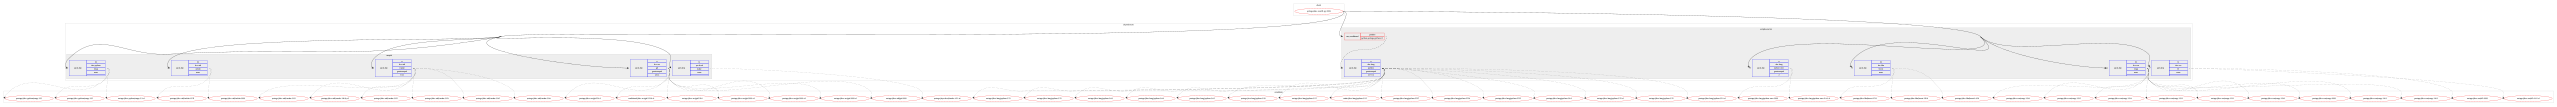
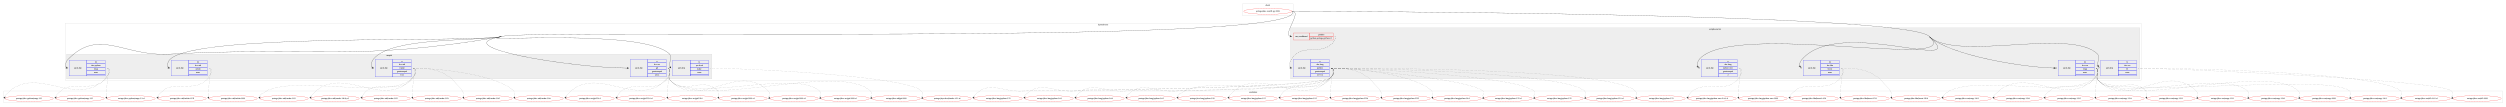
node "conditional://dev-vcs/git-2.23.0-r1": label "conditional://dev-vcs/git-2.23.0-r1" -> "portage://dev-vcs/git-2.23.0-r1"
node "make://dev-lang/python-3.5.5": label "make://dev-lang/python-3.5.5" -> "portage://dev-lang/python-3.5.5"
node "portage://dev-lang/python-2.7.17": removed
